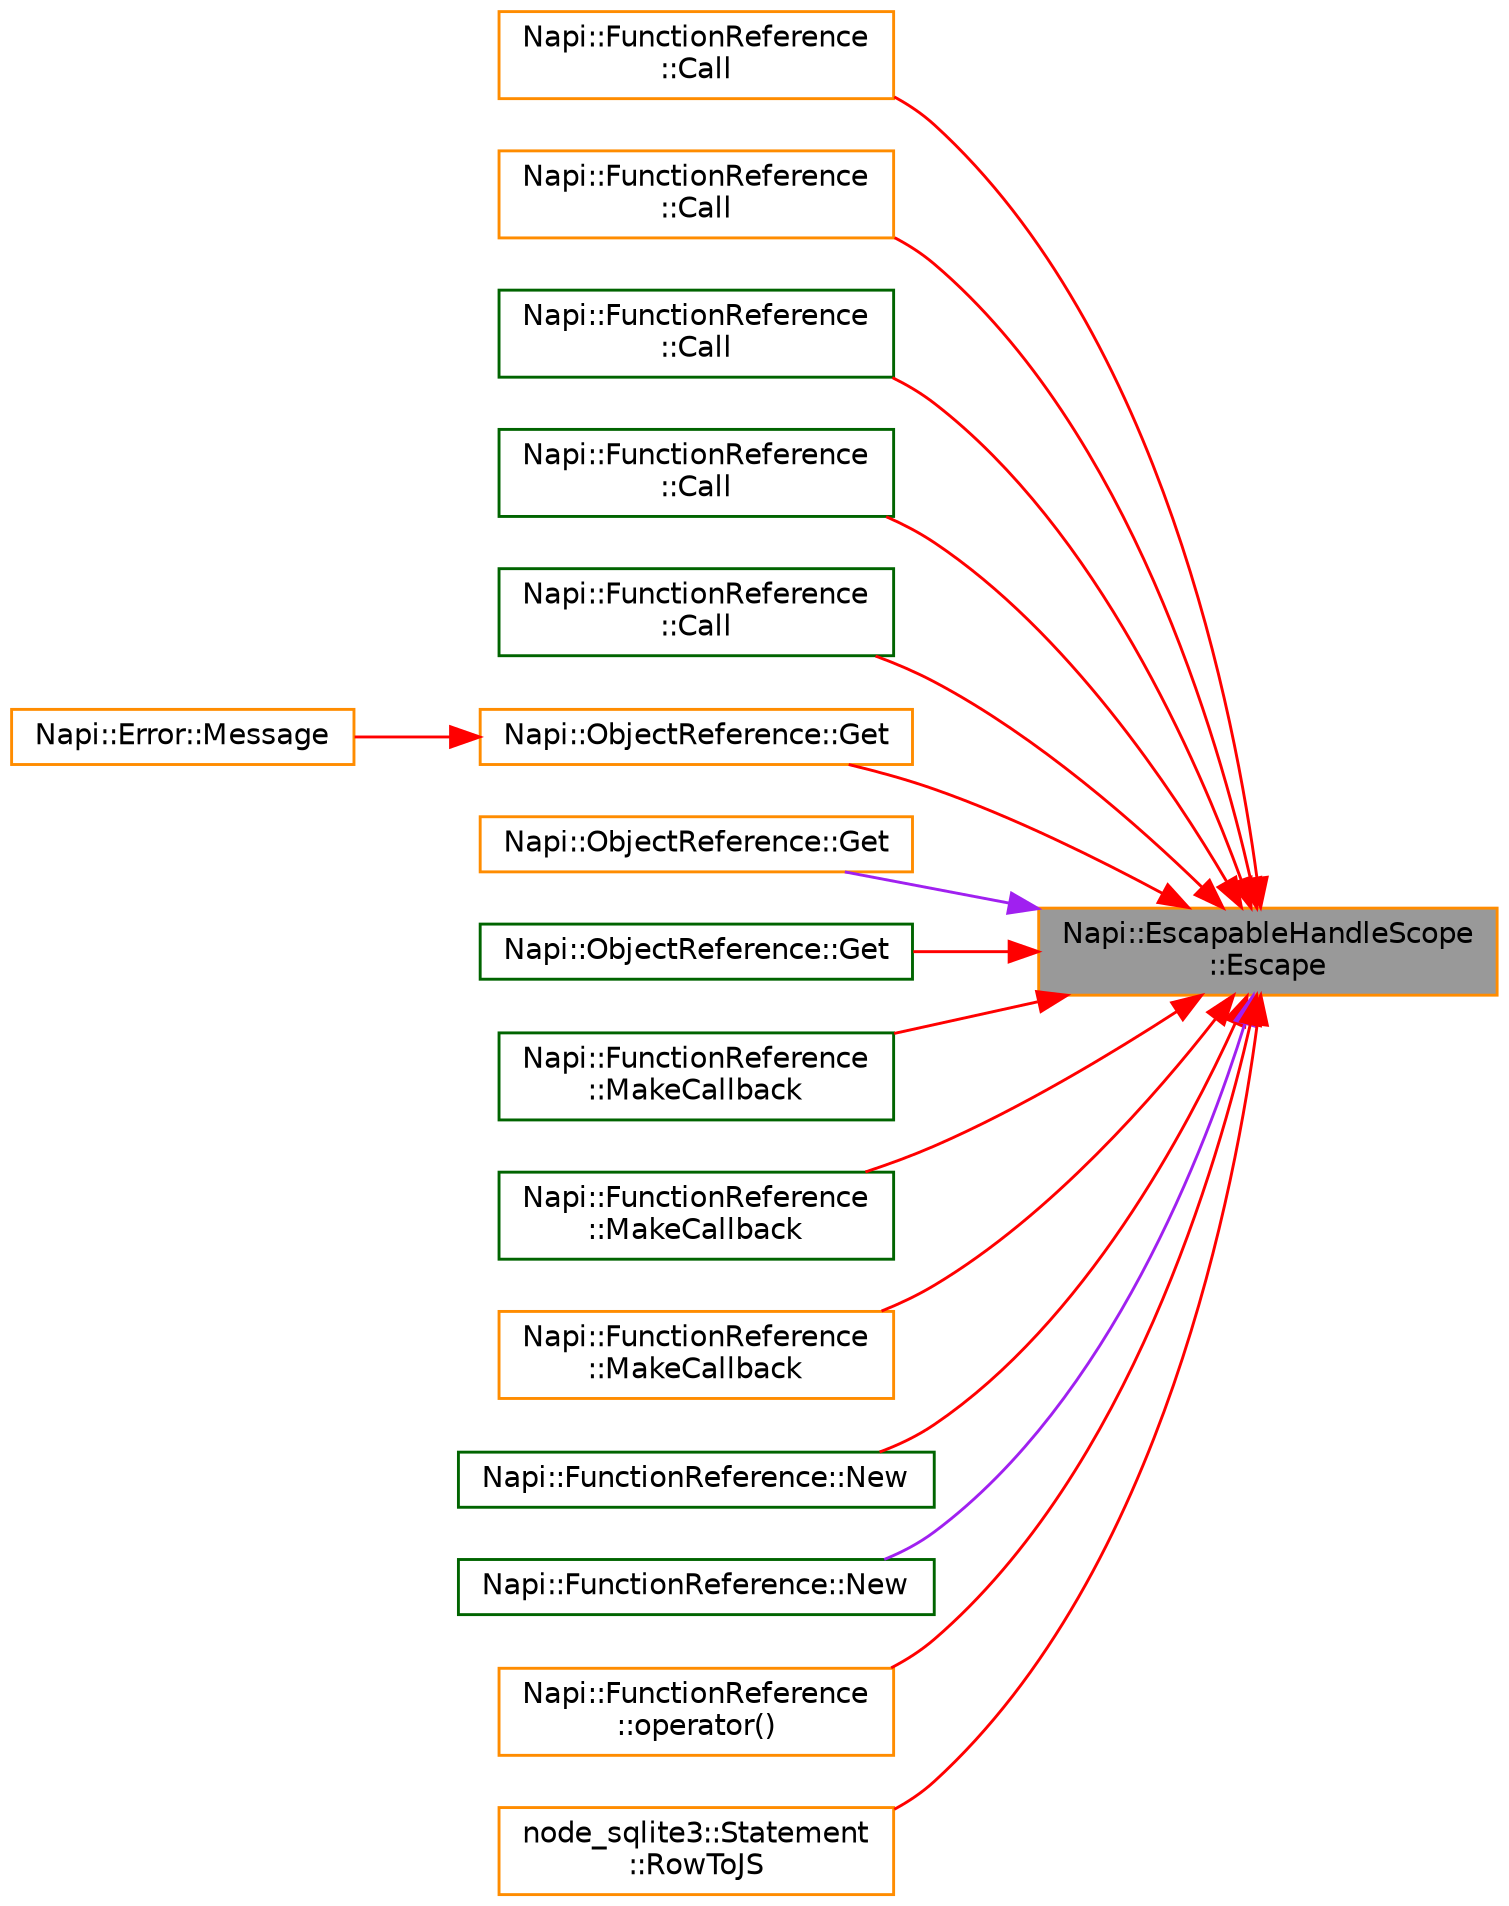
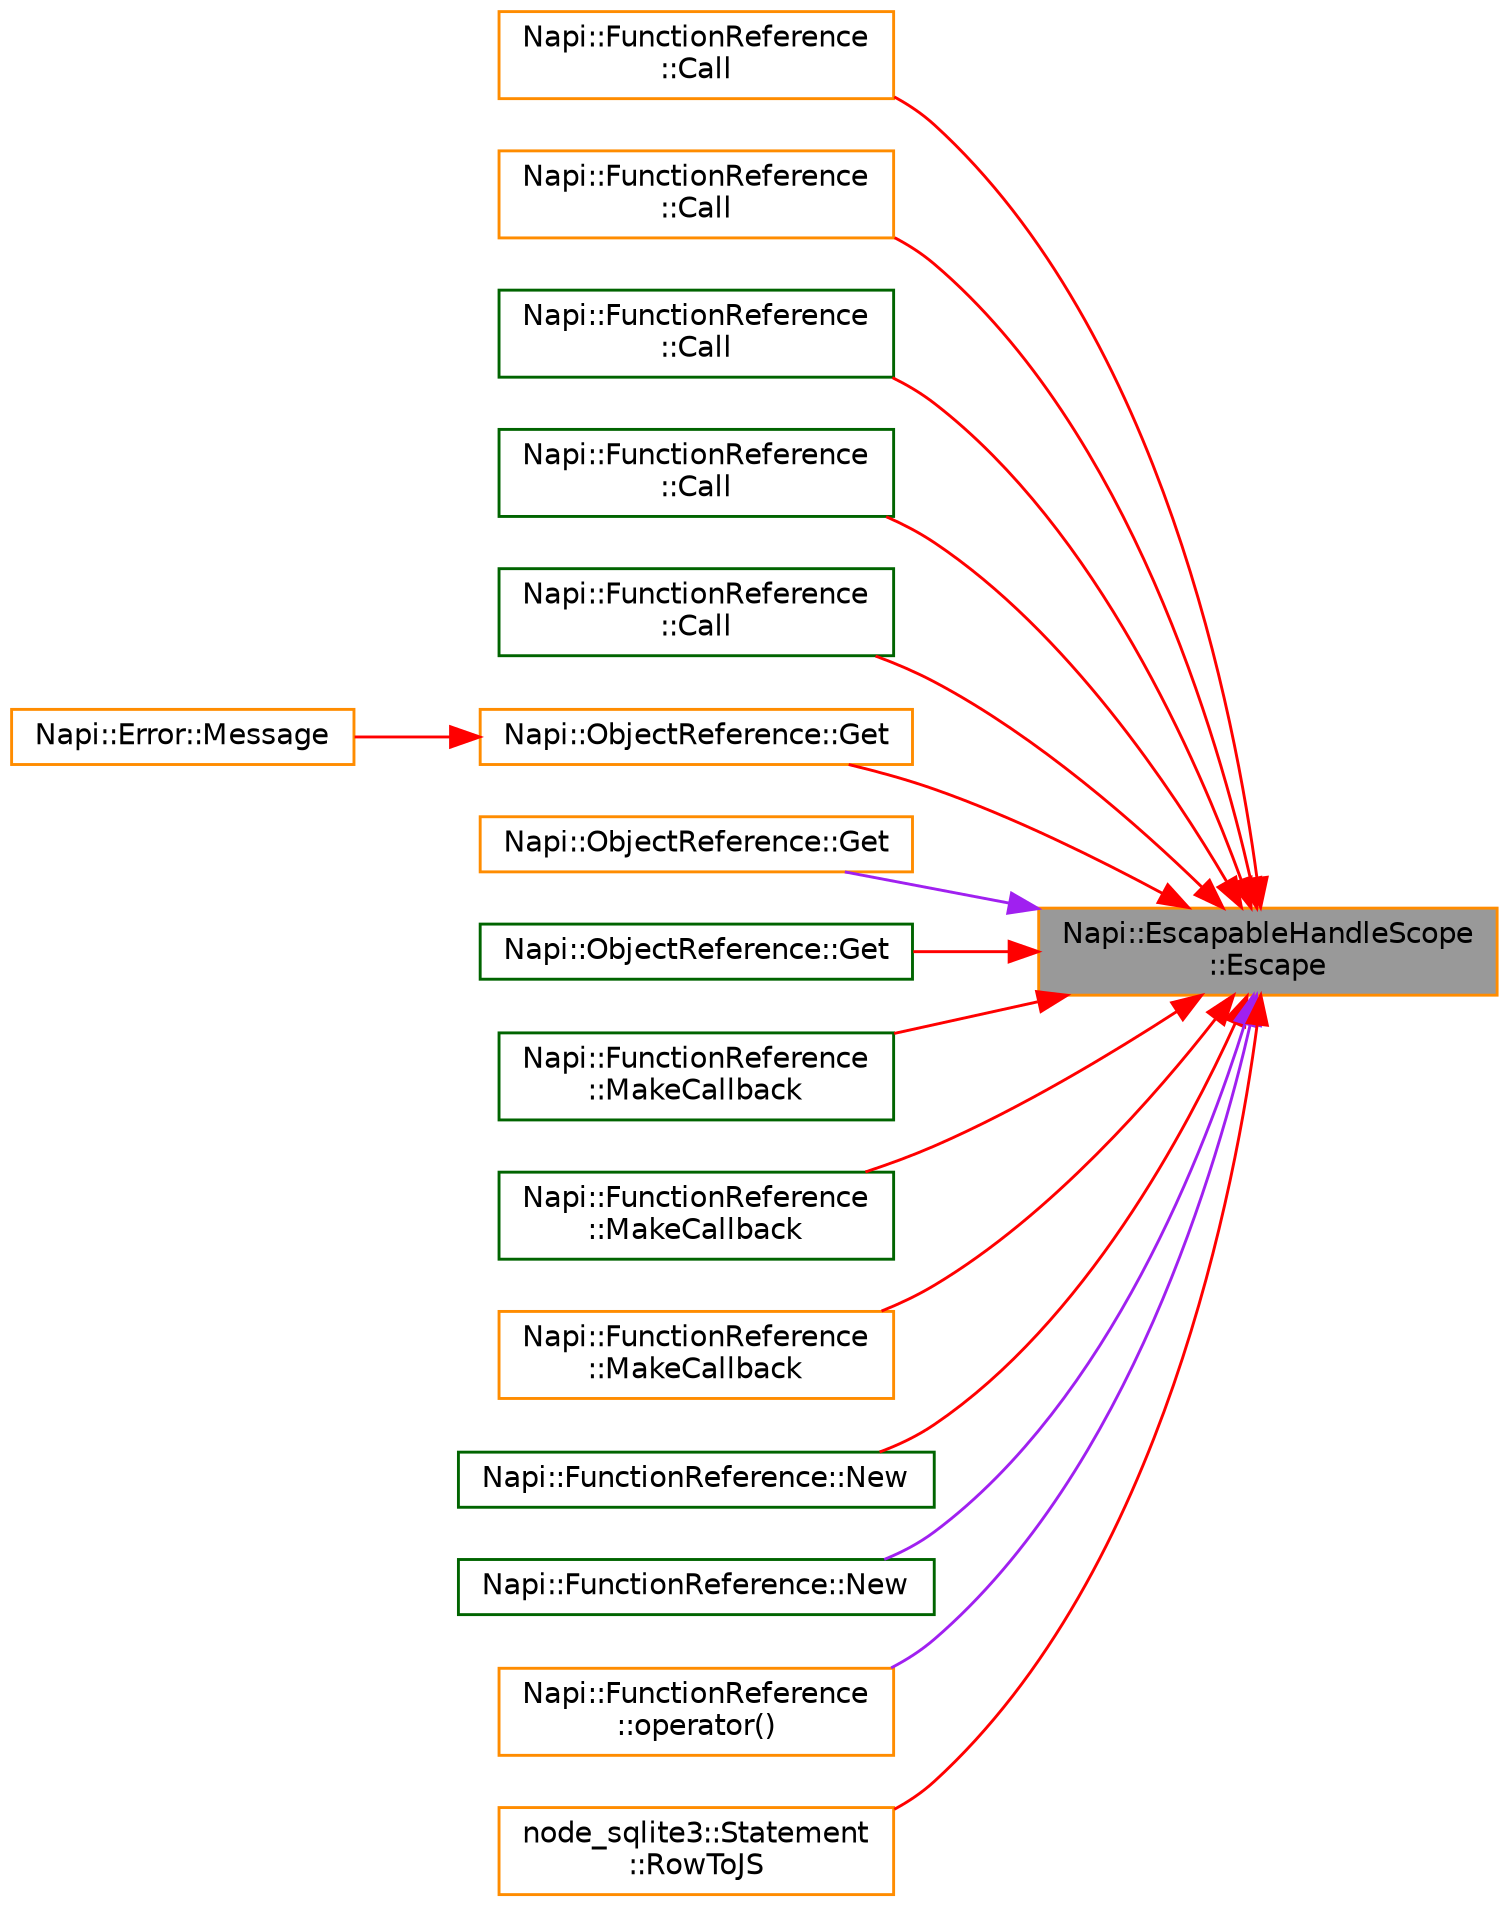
edge "Napi::FunctionReference ::operator()" -> "Napi::EscapableHandleScope ::Escape": color red -> purple
